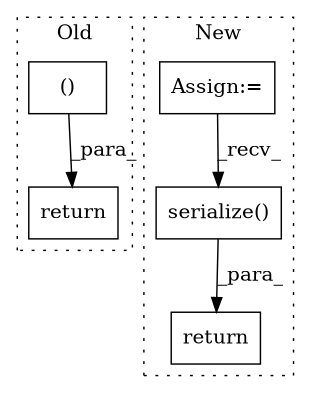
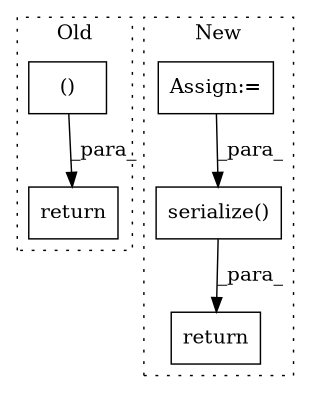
edge "Assign:=" -> "serialize()": label "_recv_" -> "_para_"
